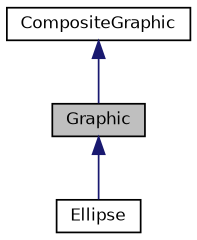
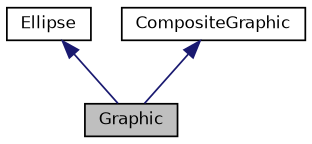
edge "Ellipse" -> "Graphic": reversed
